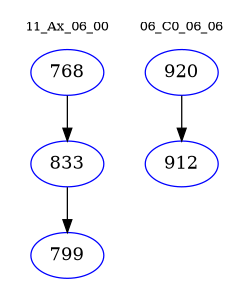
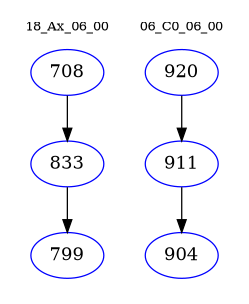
cluster "11_Ax_06_00": label "11_Ax_06_00" -> "18_Ax_06_00"
cluster "06_C0_06_06": label "06_C0_06_06" -> "06_C0_06_00"
node "768": label "768" -> "708"
node "912": label "912" -> "911"
node "904": added
